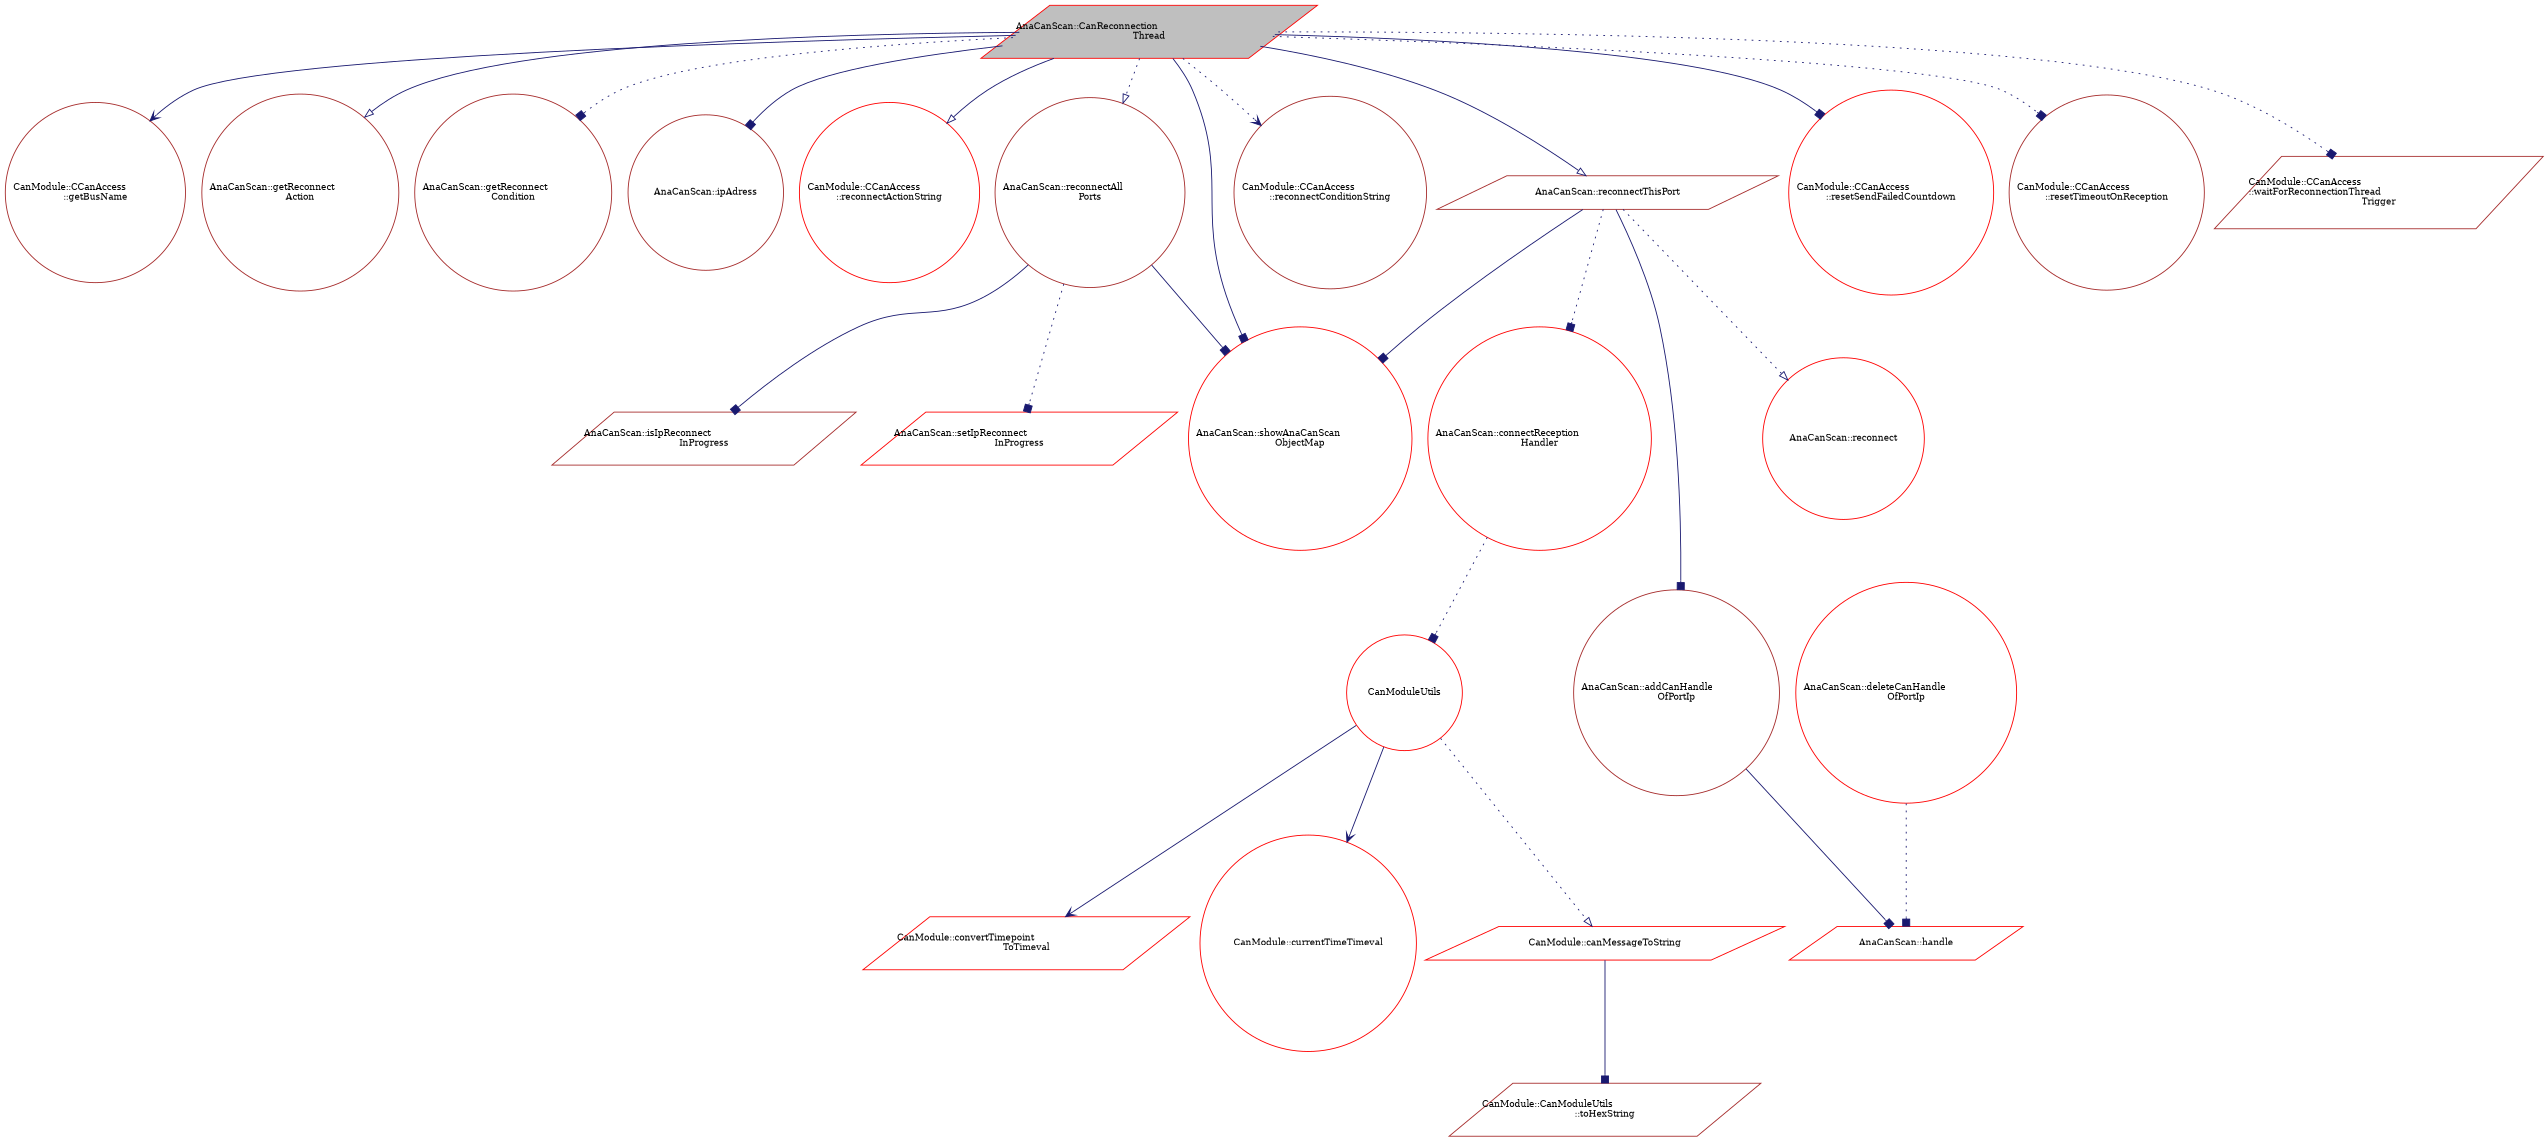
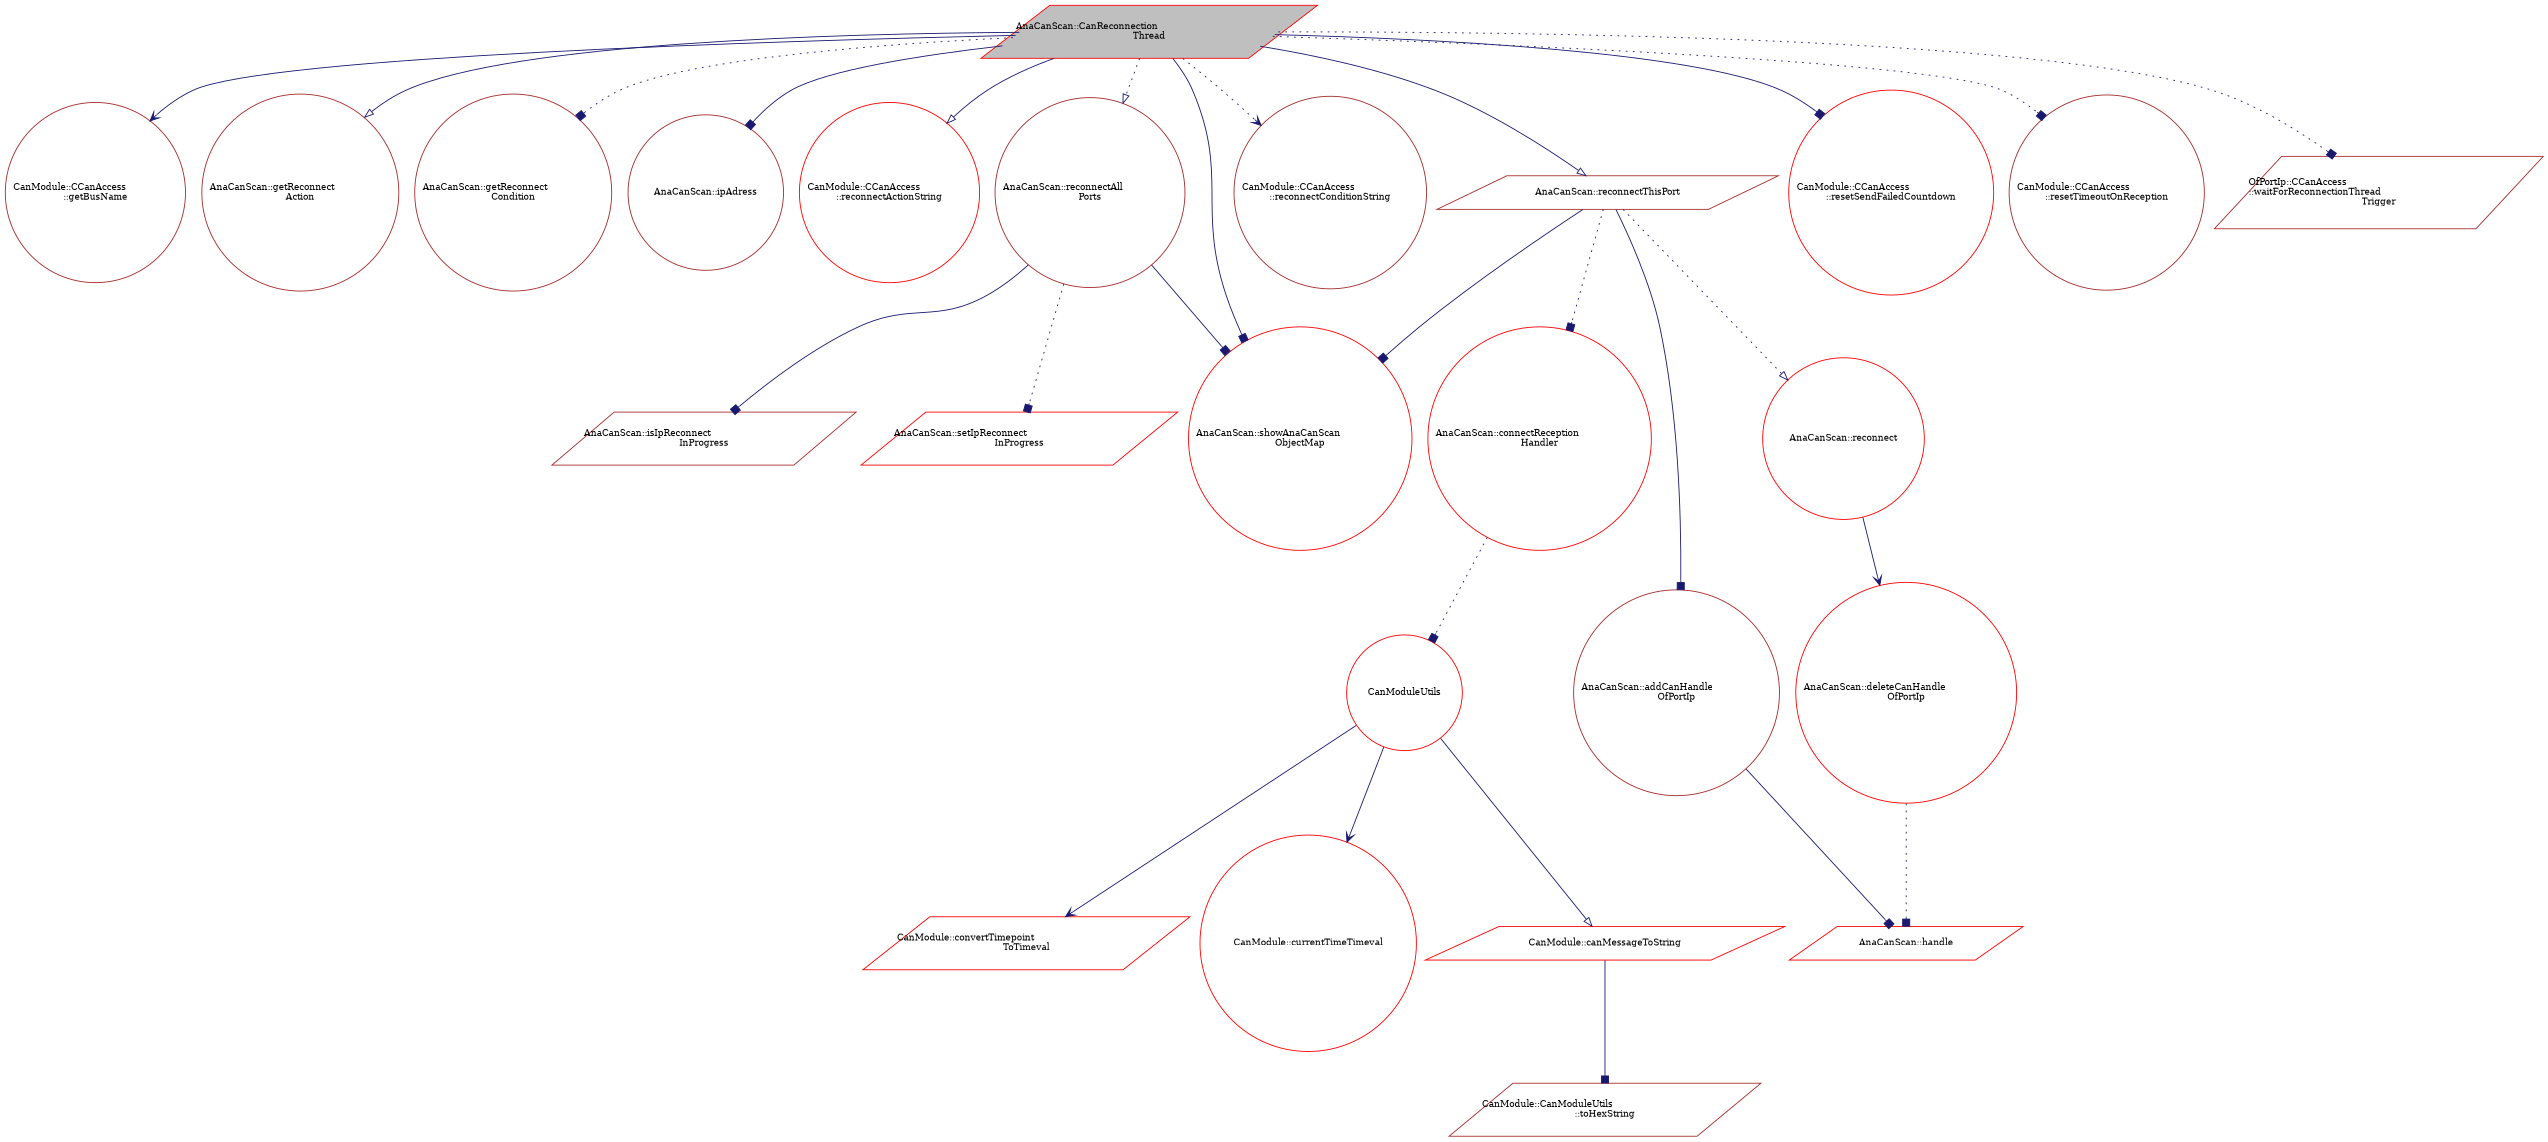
node "CanModule::CCanAccess ::waitForReconnectionThread Trigger": label "CanModule::CCanAccess ::waitForReconnectionThread Trigger" -> "OfPortIp::CCanAccess ::waitForReconnectionThread Trigger"
edge "AnaCanScan::reconnect" -> "AnaCanScan::deleteCanHandle OfPortIp": added
edge "CanModuleUtils" -> "CanModule::canMessageToString": style dotted -> solid
